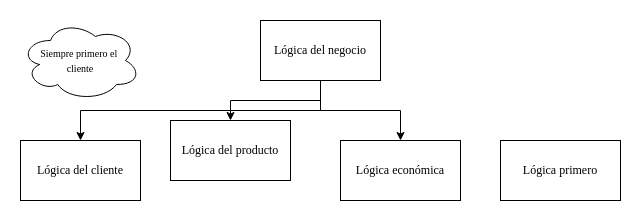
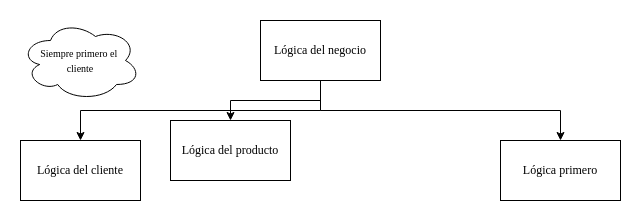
edge "Lógica del negocio" -> "Lógica primero": added
edge "Lógica del negocio" -> "Lógica económica": removed
node "Lógica económica": removed
